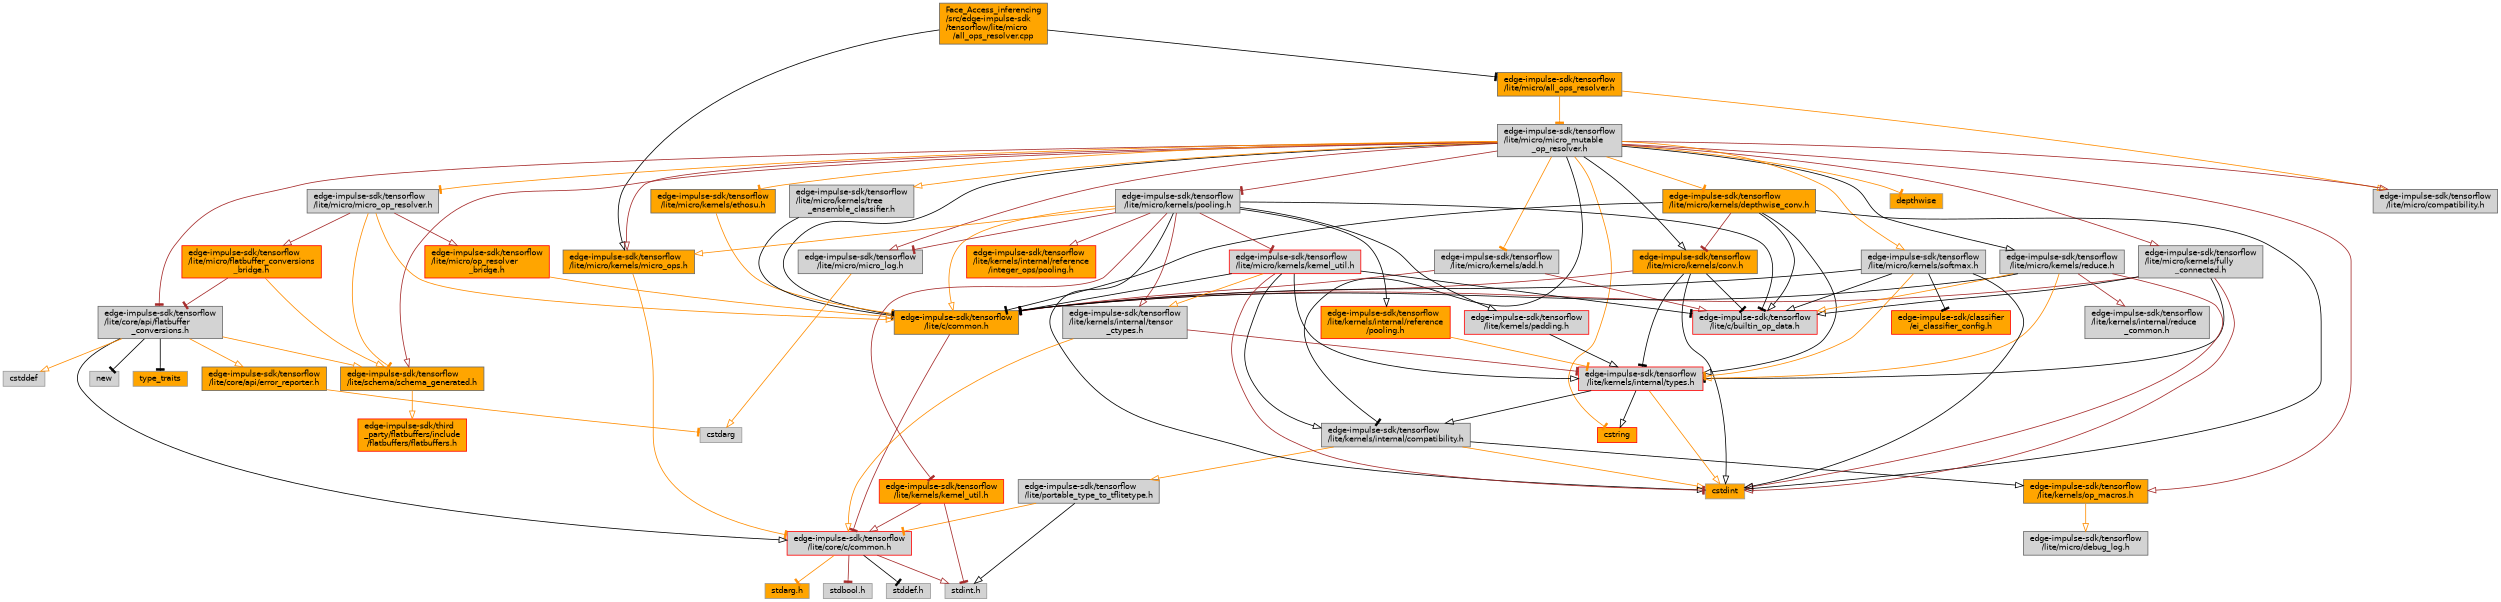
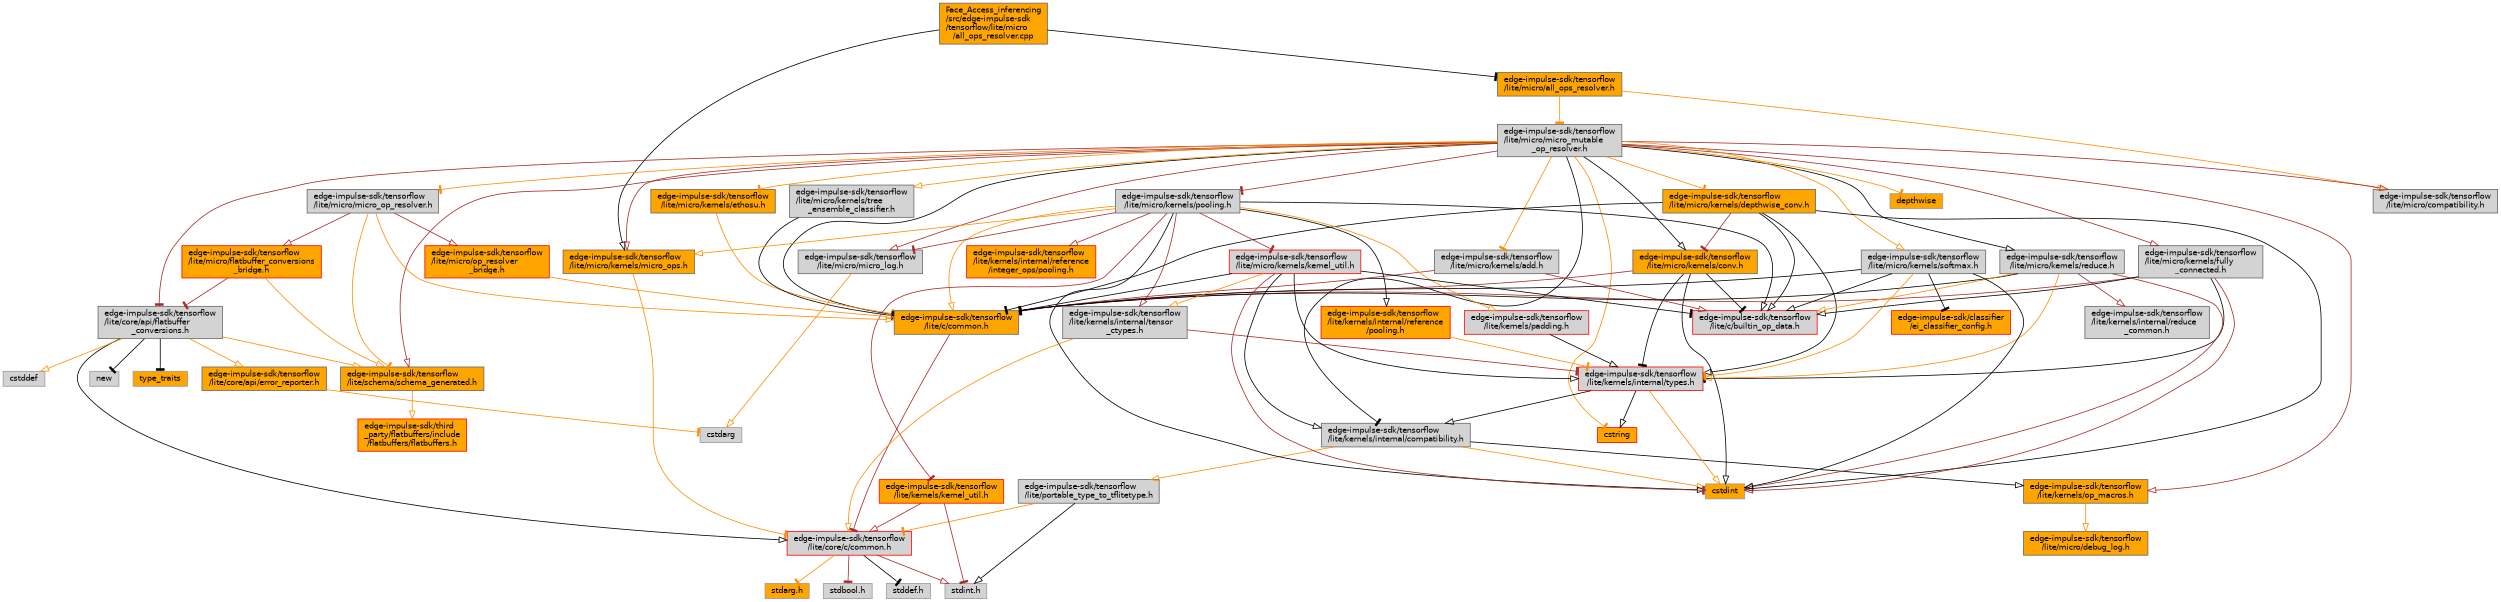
edge "edge-impulse-sdk/tensorflow /lite/micro/kernels/pooling.h" -> "edge-impulse-sdk/tensorflow /lite/c/builtin_op_data.h": arrowhead tee -> onormal
edge "edge-impulse-sdk/tensorflow /lite/micro/kernels/pooling.h" -> "edge-impulse-sdk/tensorflow /lite/kernels/padding.h": color black -> darkorange
node "edge-impulse-sdk/tensorflow /lite/micro/debug_log.h": fillcolor lightgrey -> orange
